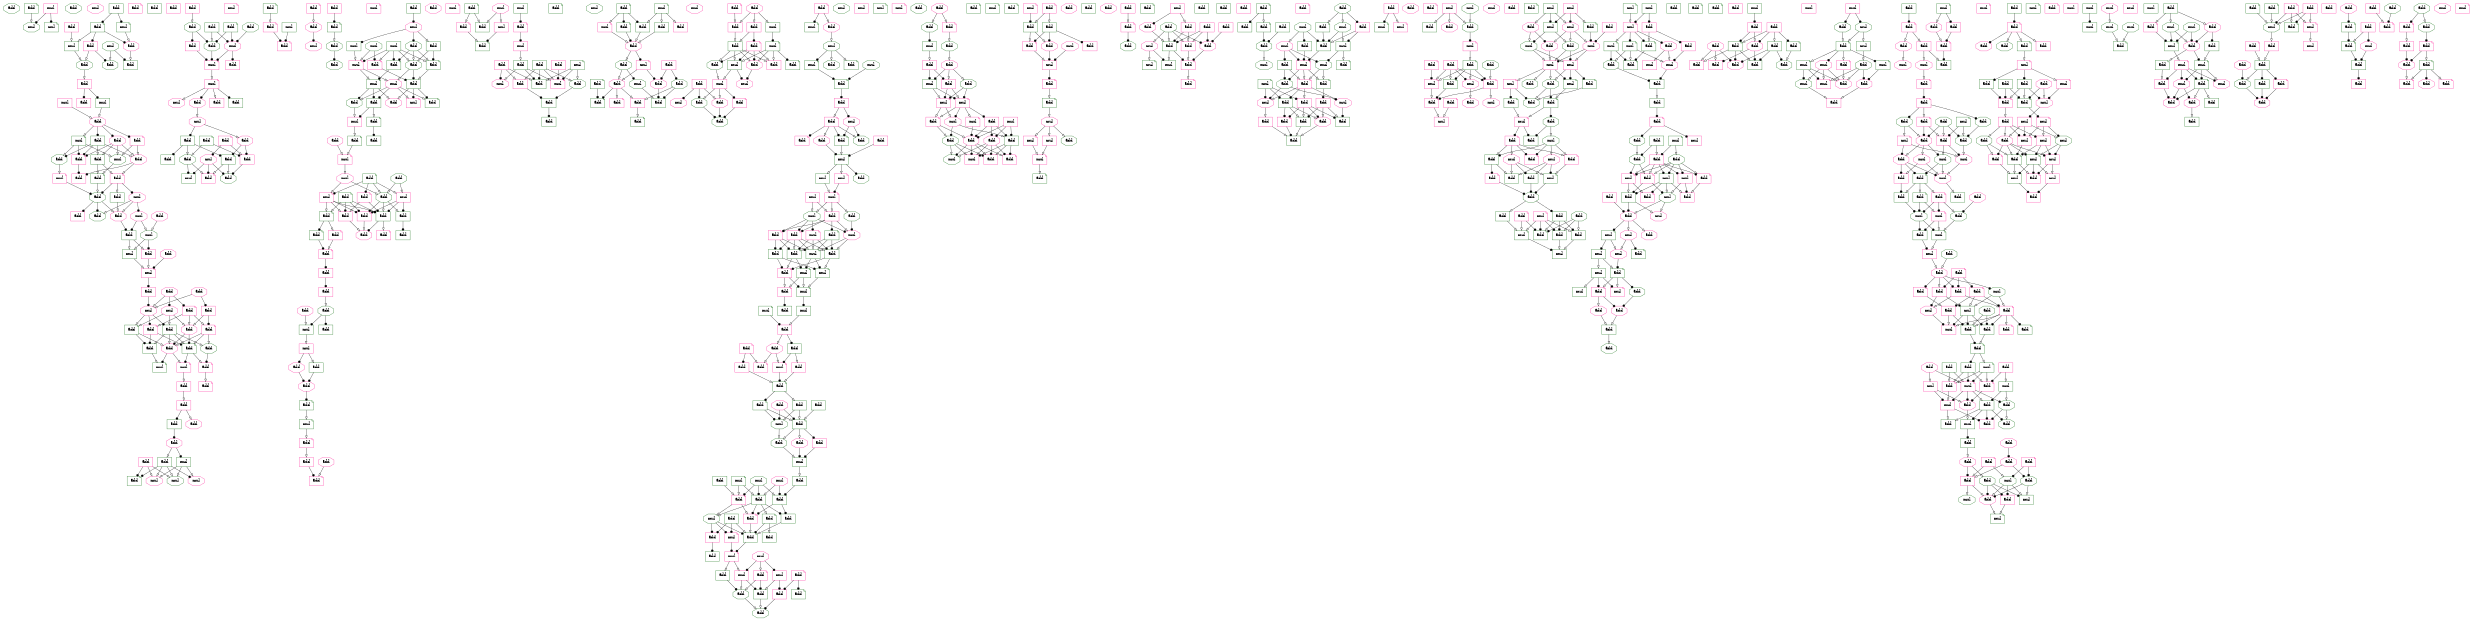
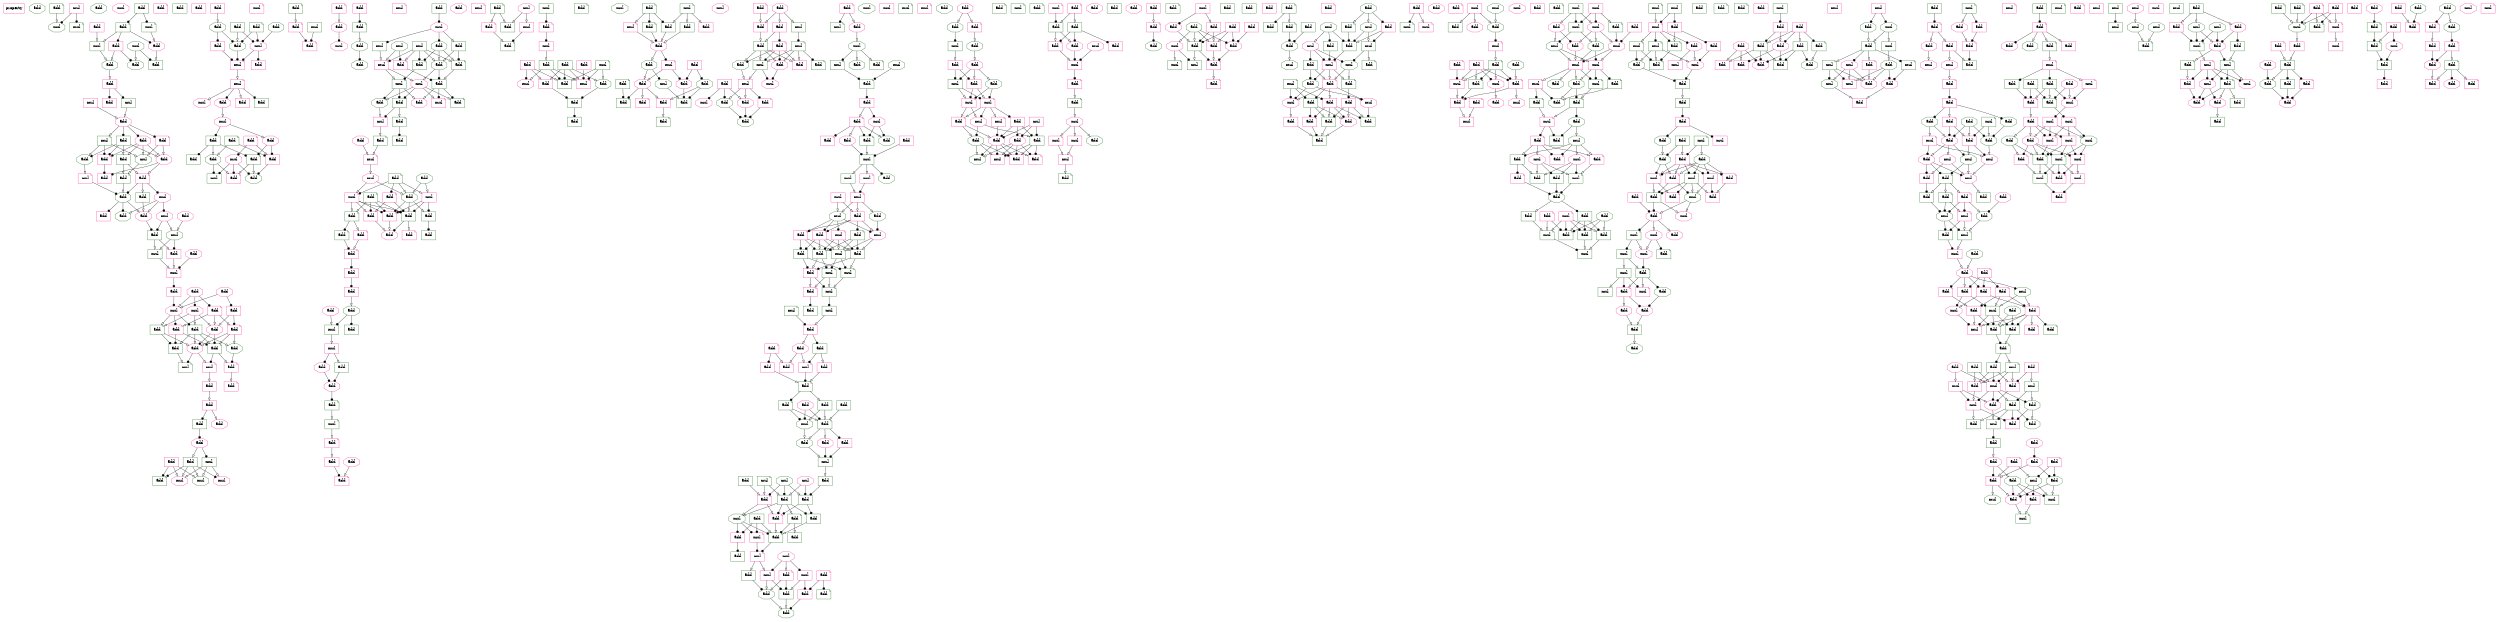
node "property": added
